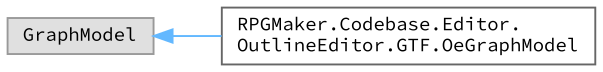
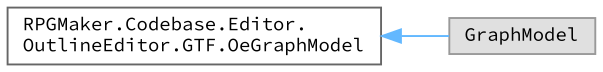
edge "RPGMaker.Codebase.Editor. OutlineEditor.GTF.OeGraphModel" -> "GraphModel": reversed
